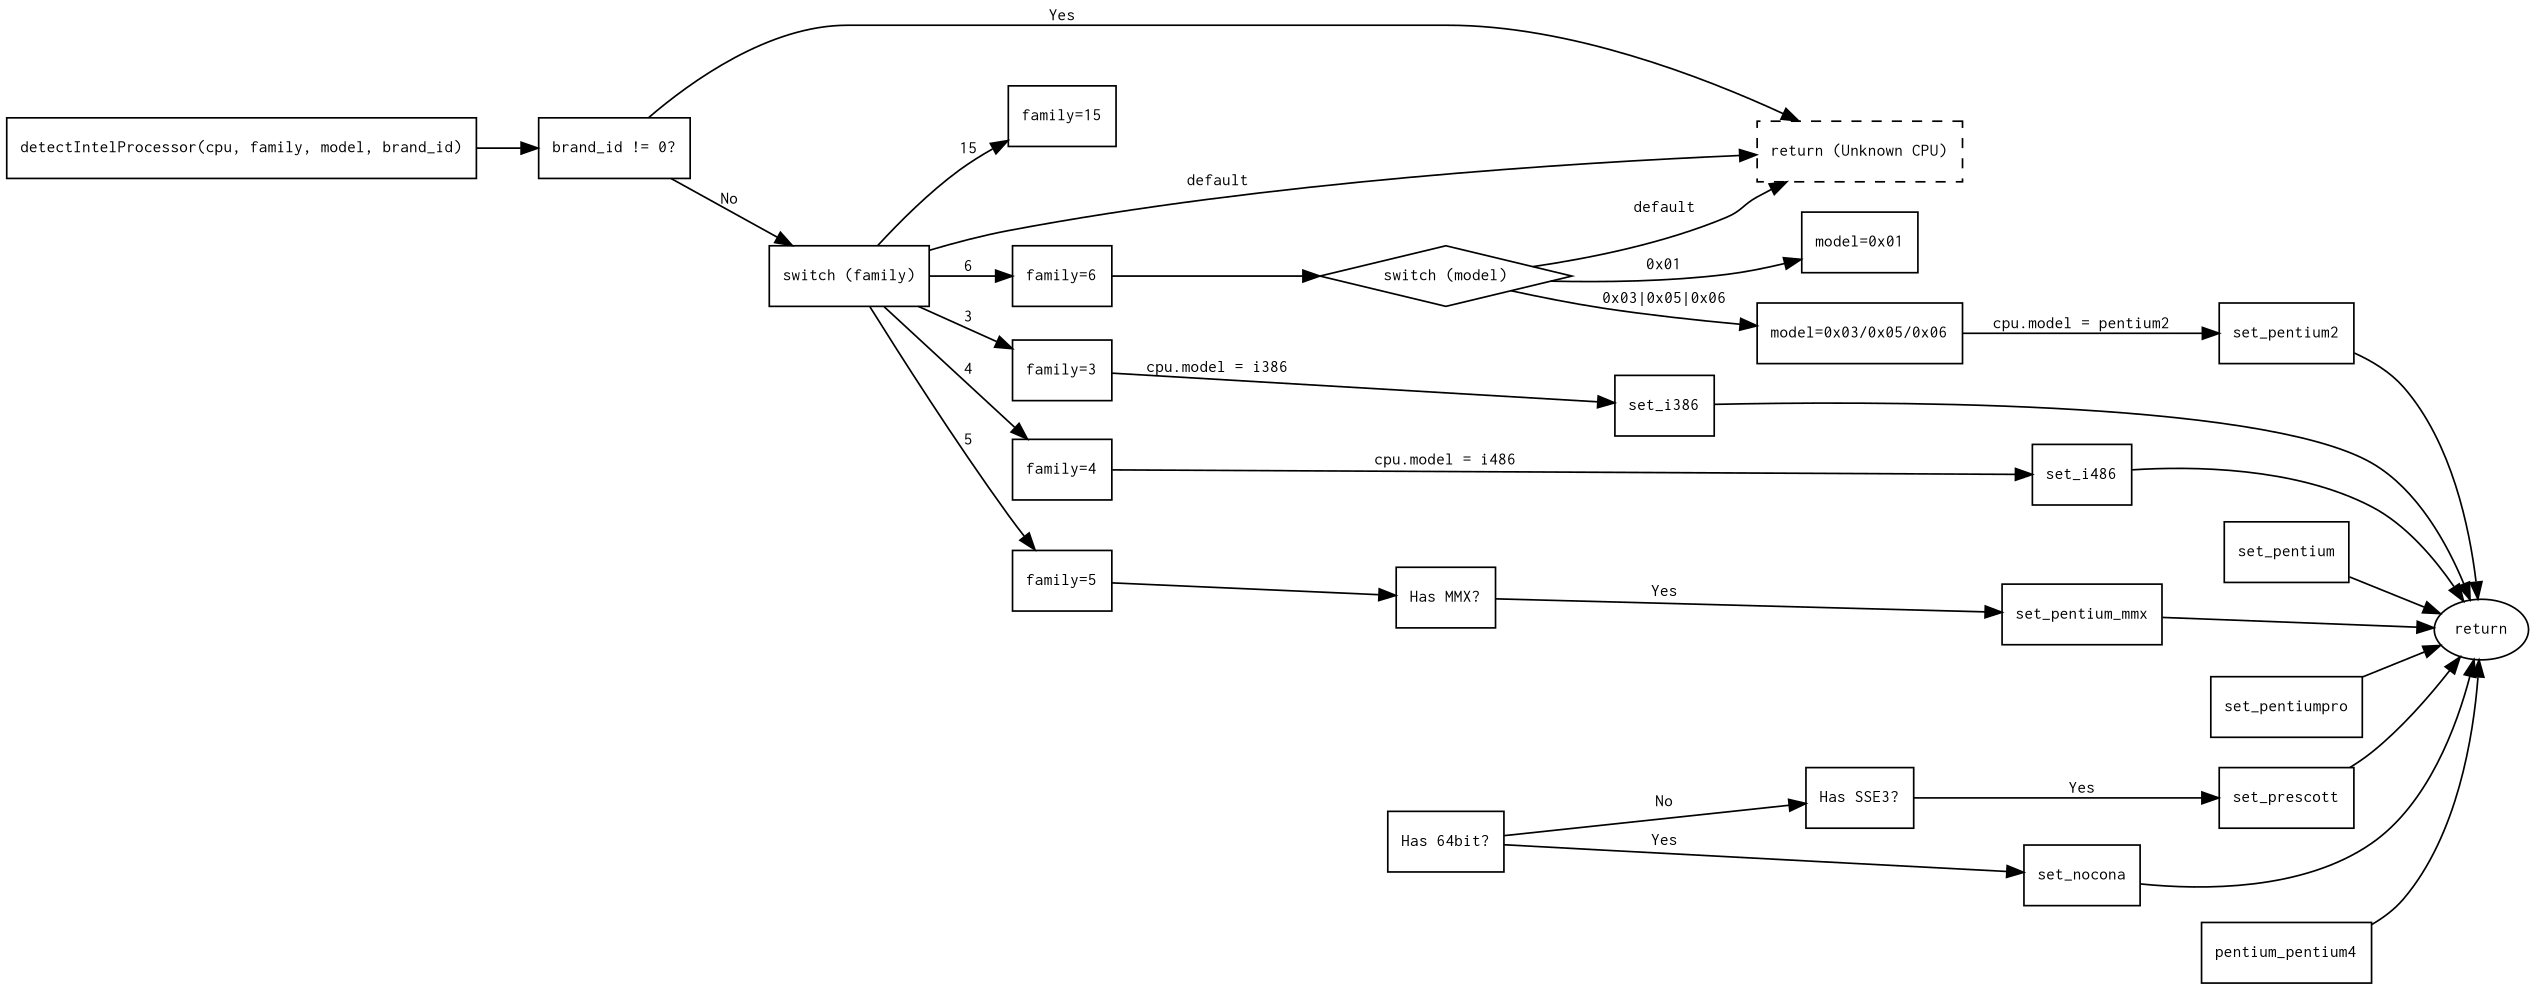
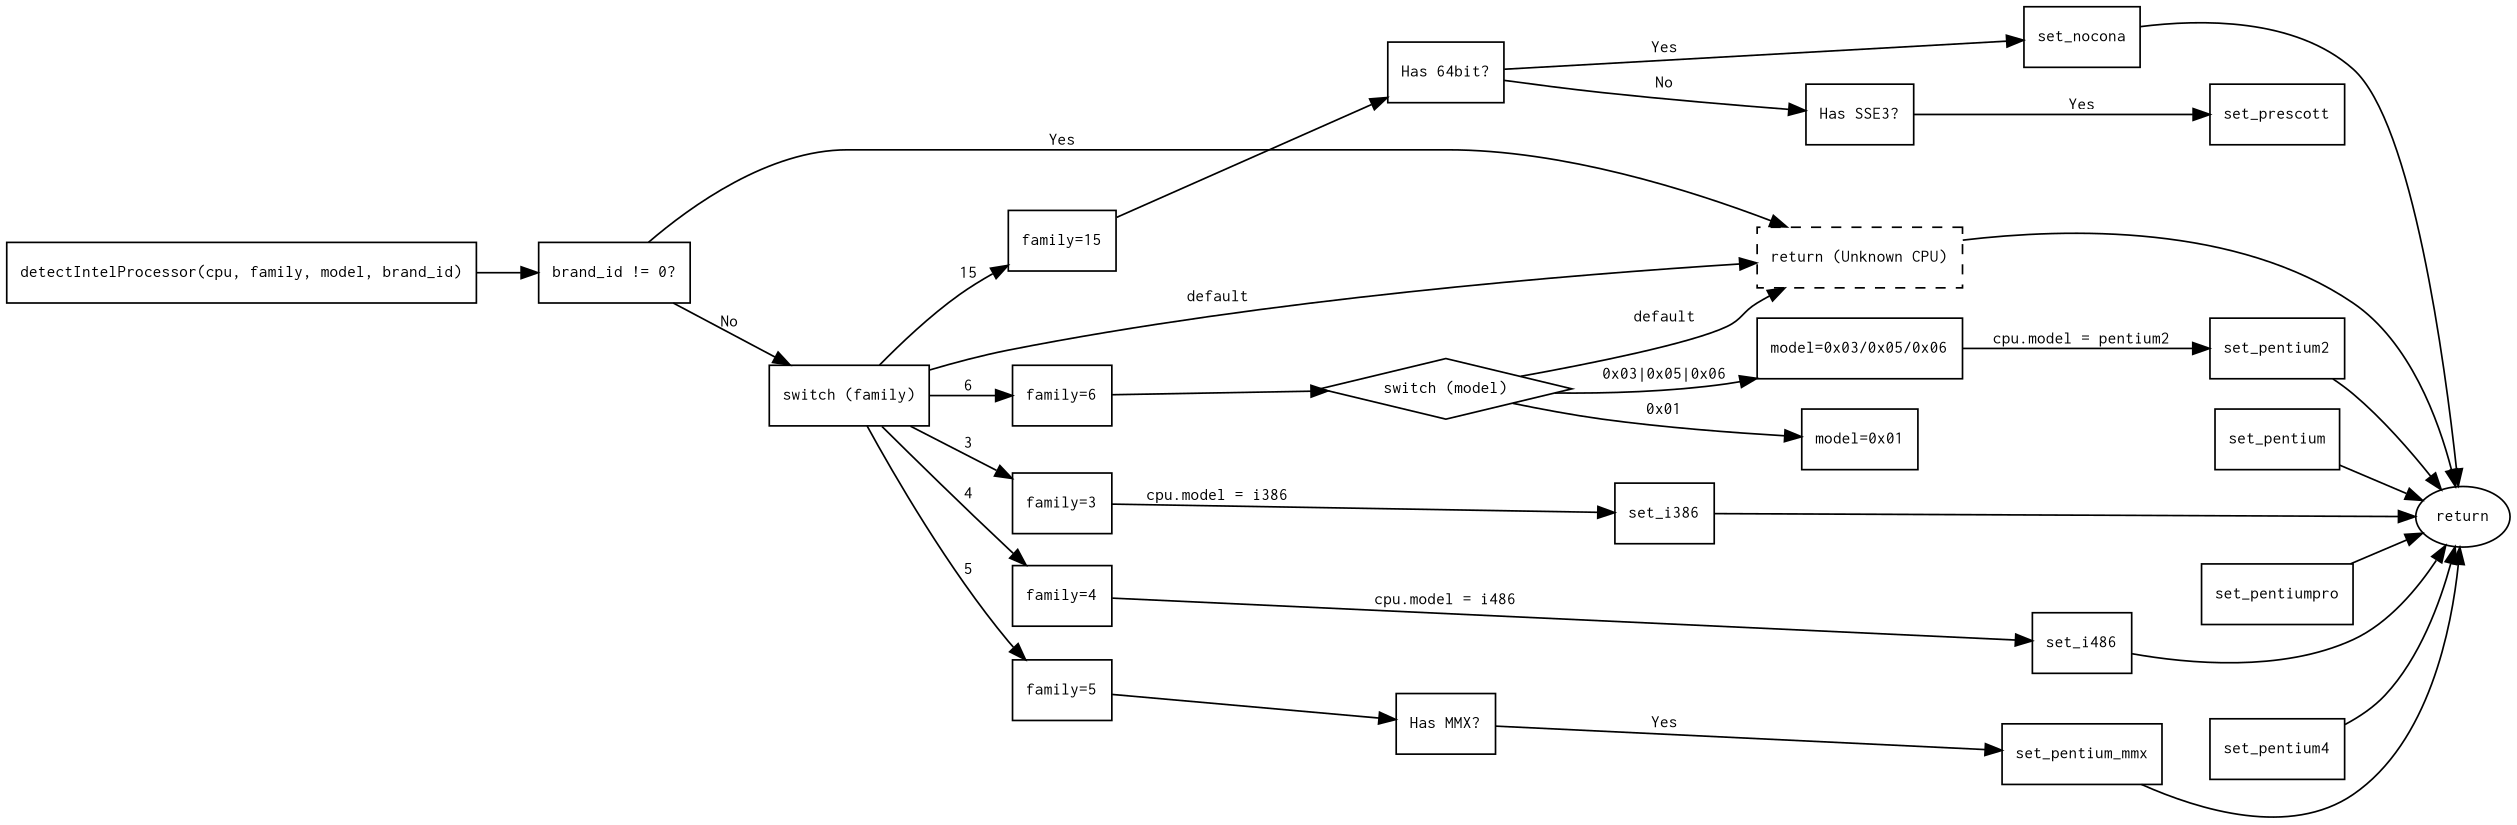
edge "family=15" -> "Has 64bit?": added
edge "set_prescott" -> "return": now "return (Unknown CPU)" -> "return"
node "pentium_pentium4": label "pentium_pentium4" -> "set_pentium4"
